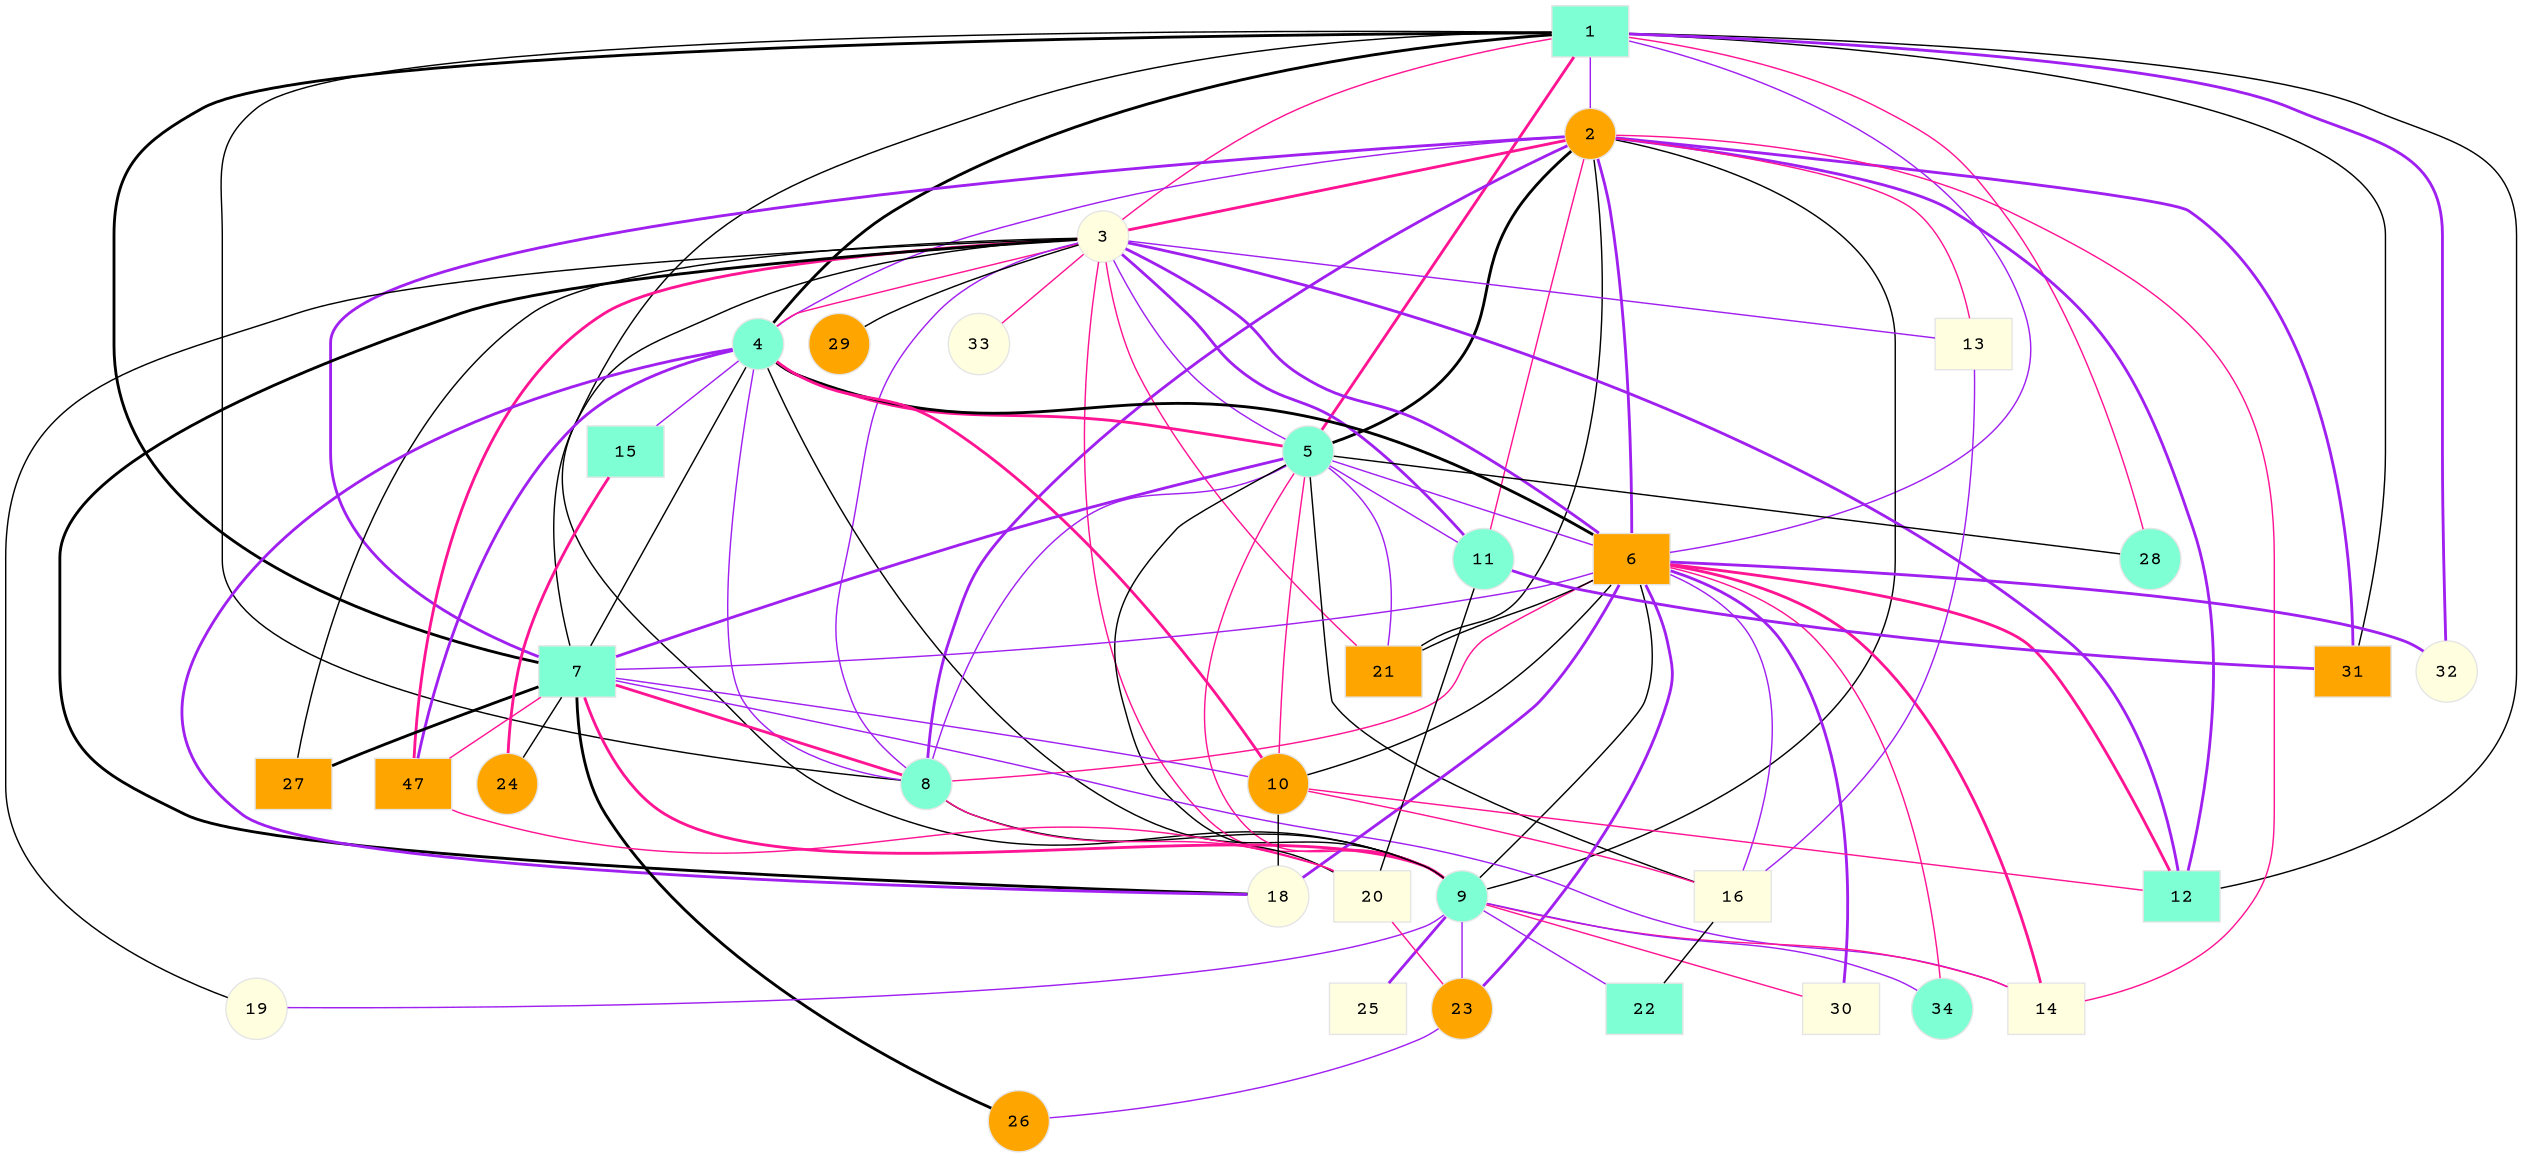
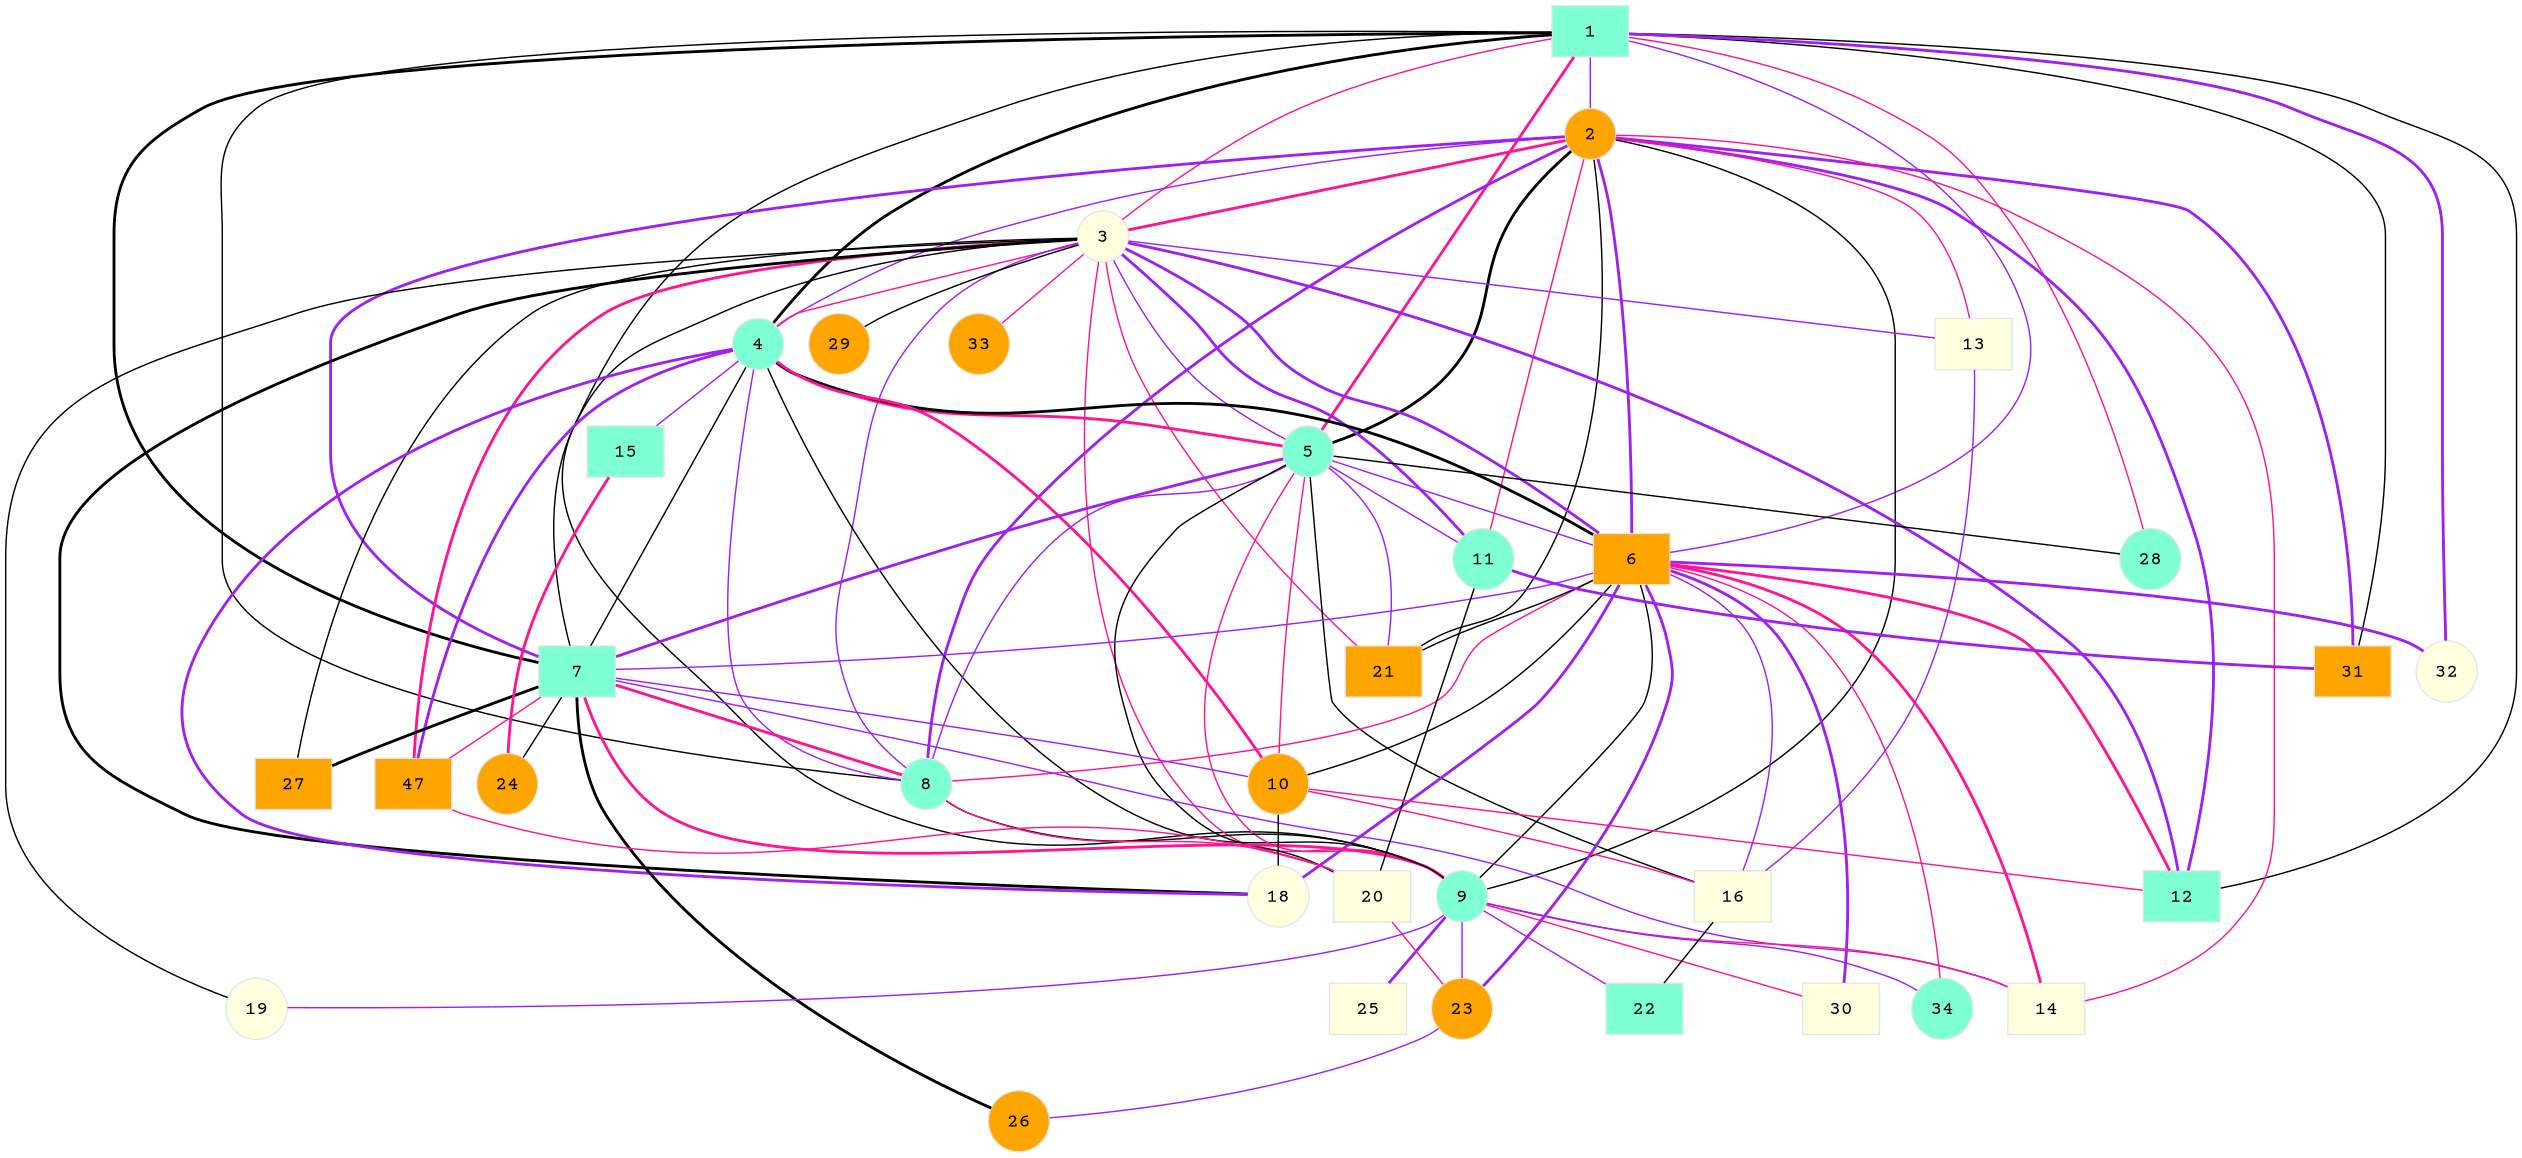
node "33": fillcolor lightyellow -> orange
